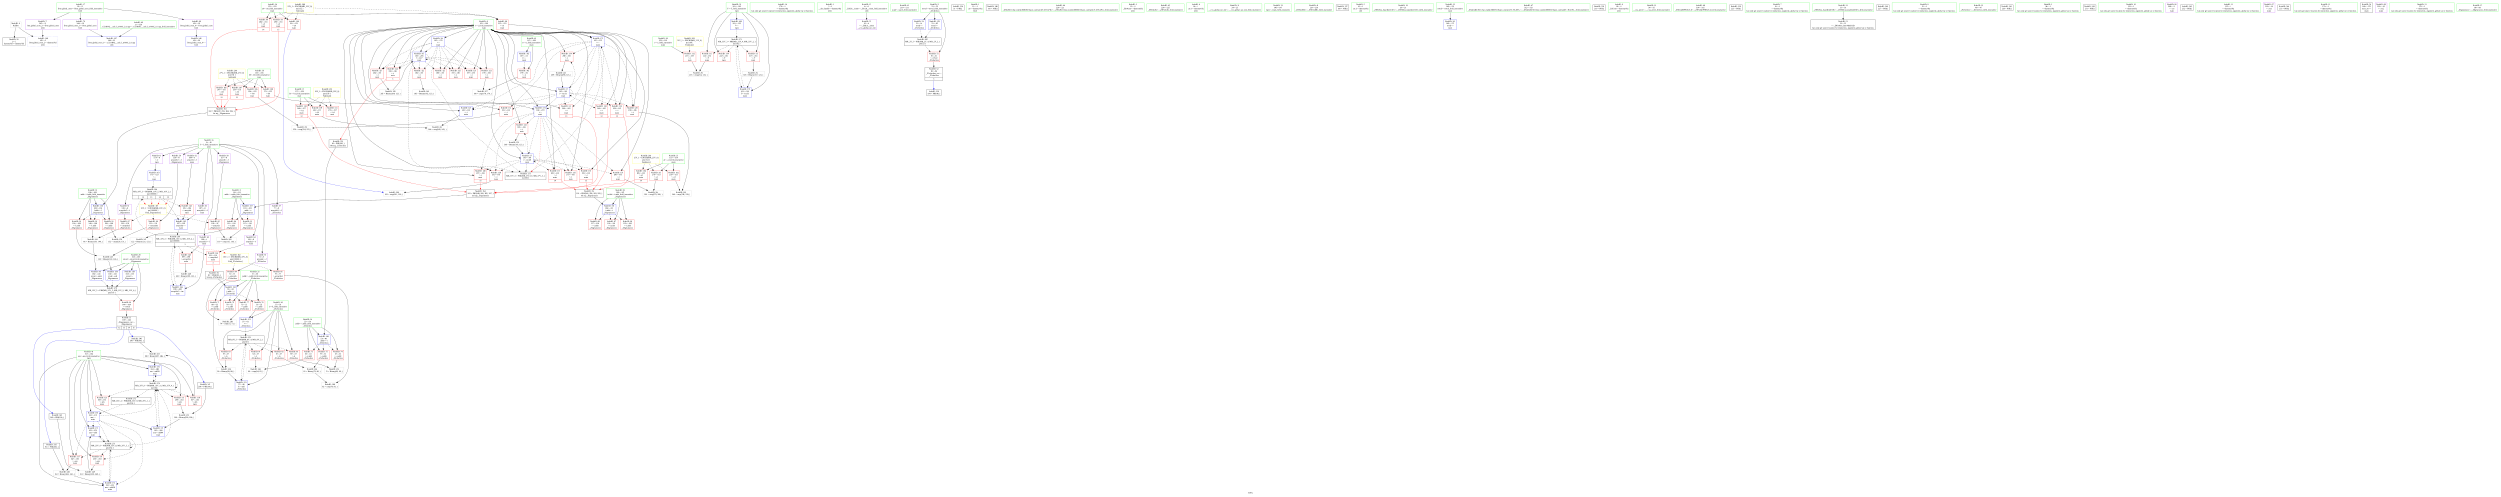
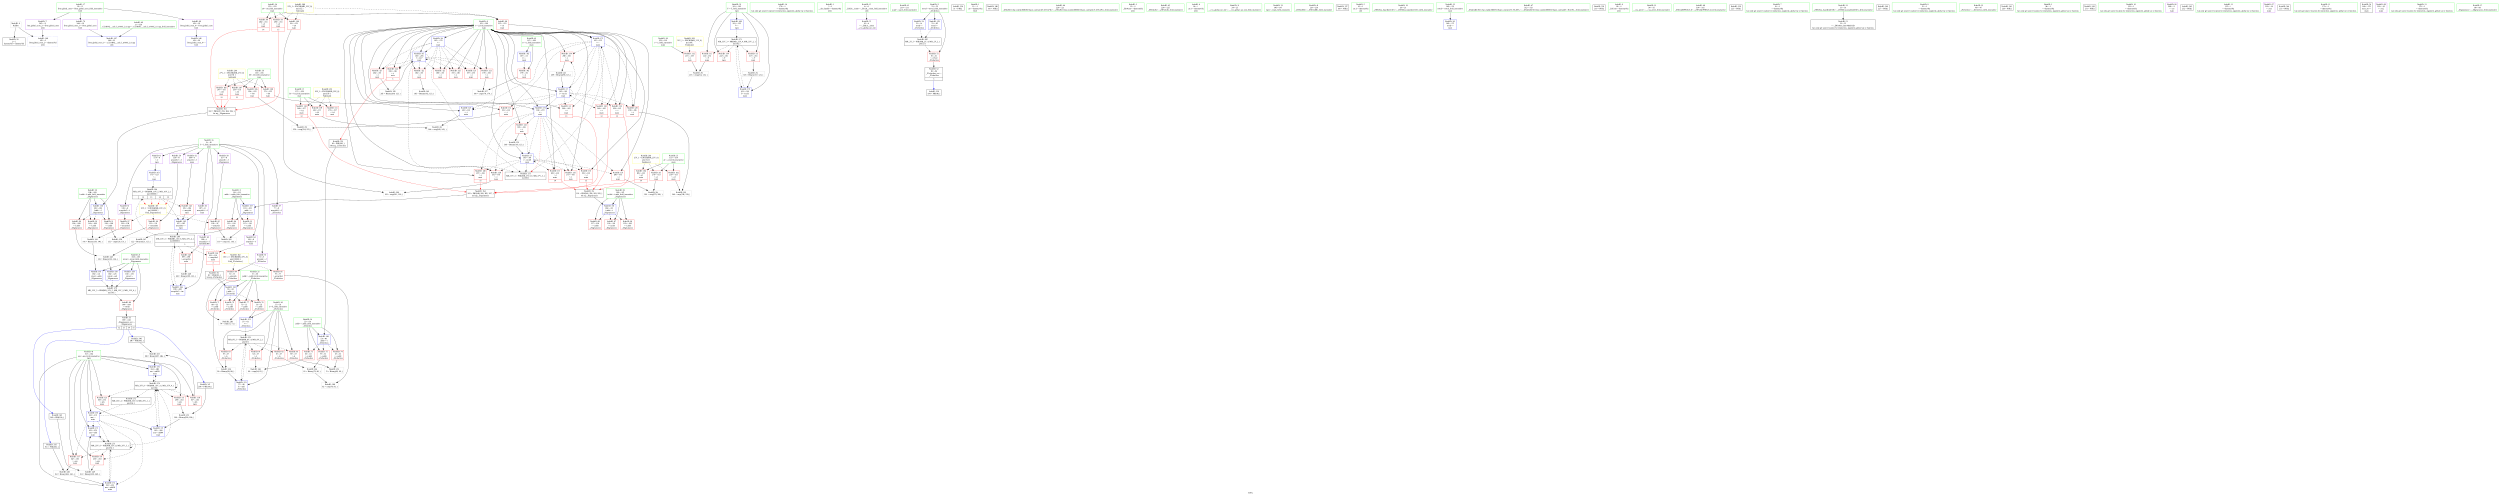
edge "NodeID: 100" -> "NodeID: 266": color blue -> black
node "NodeID: 65": text "main" -> "traitsIcEERSt"
